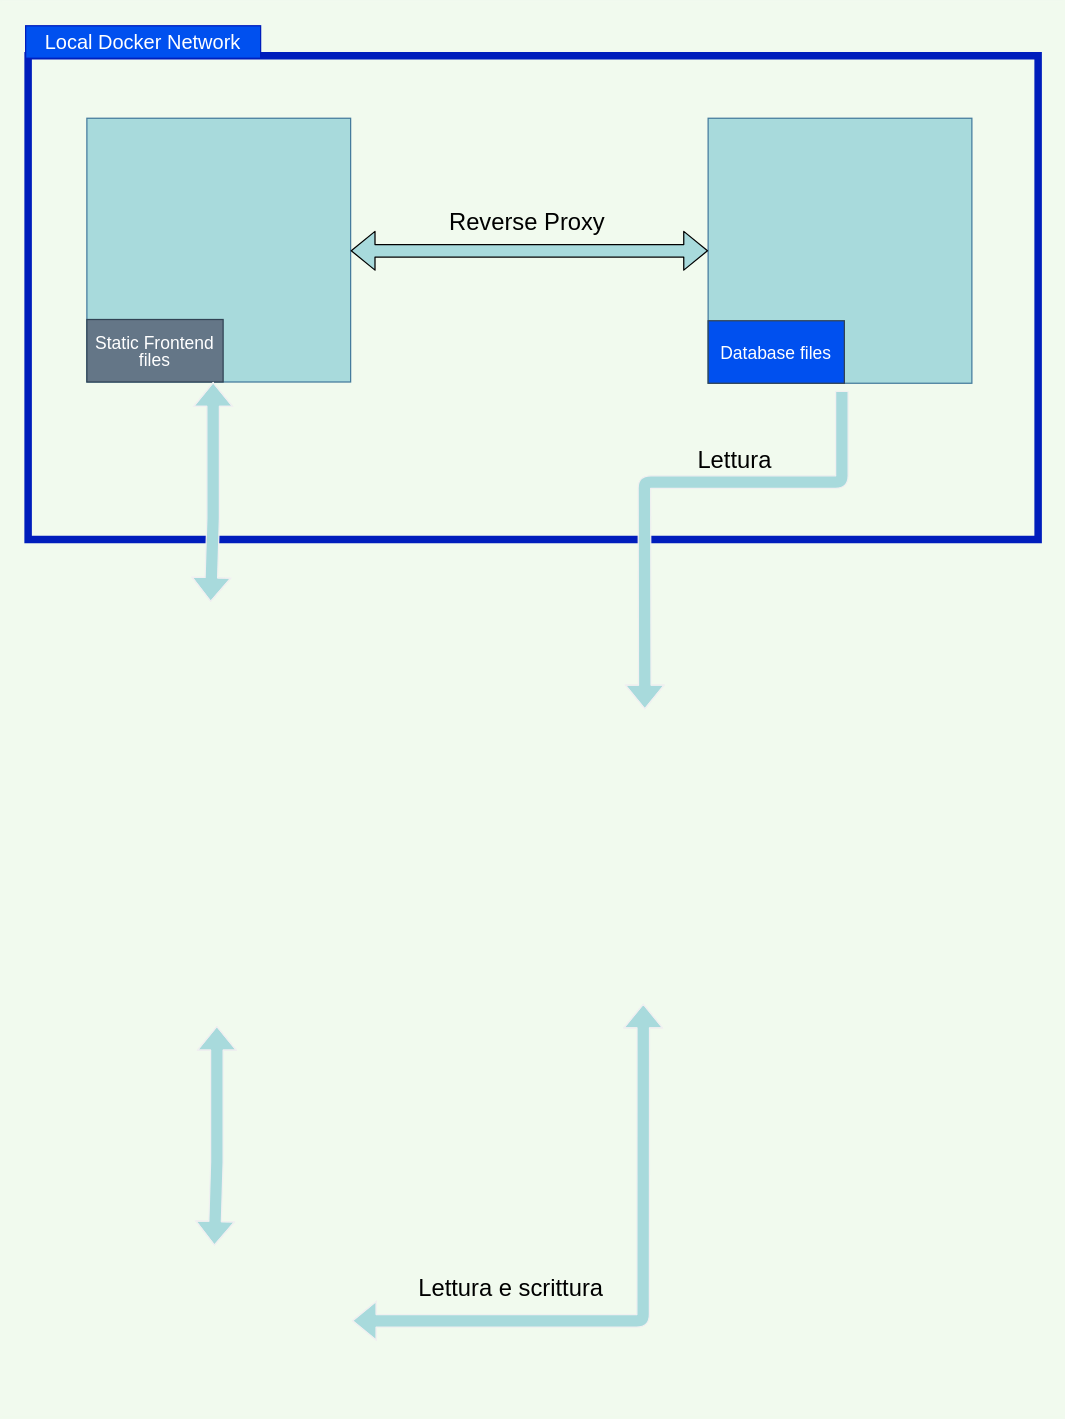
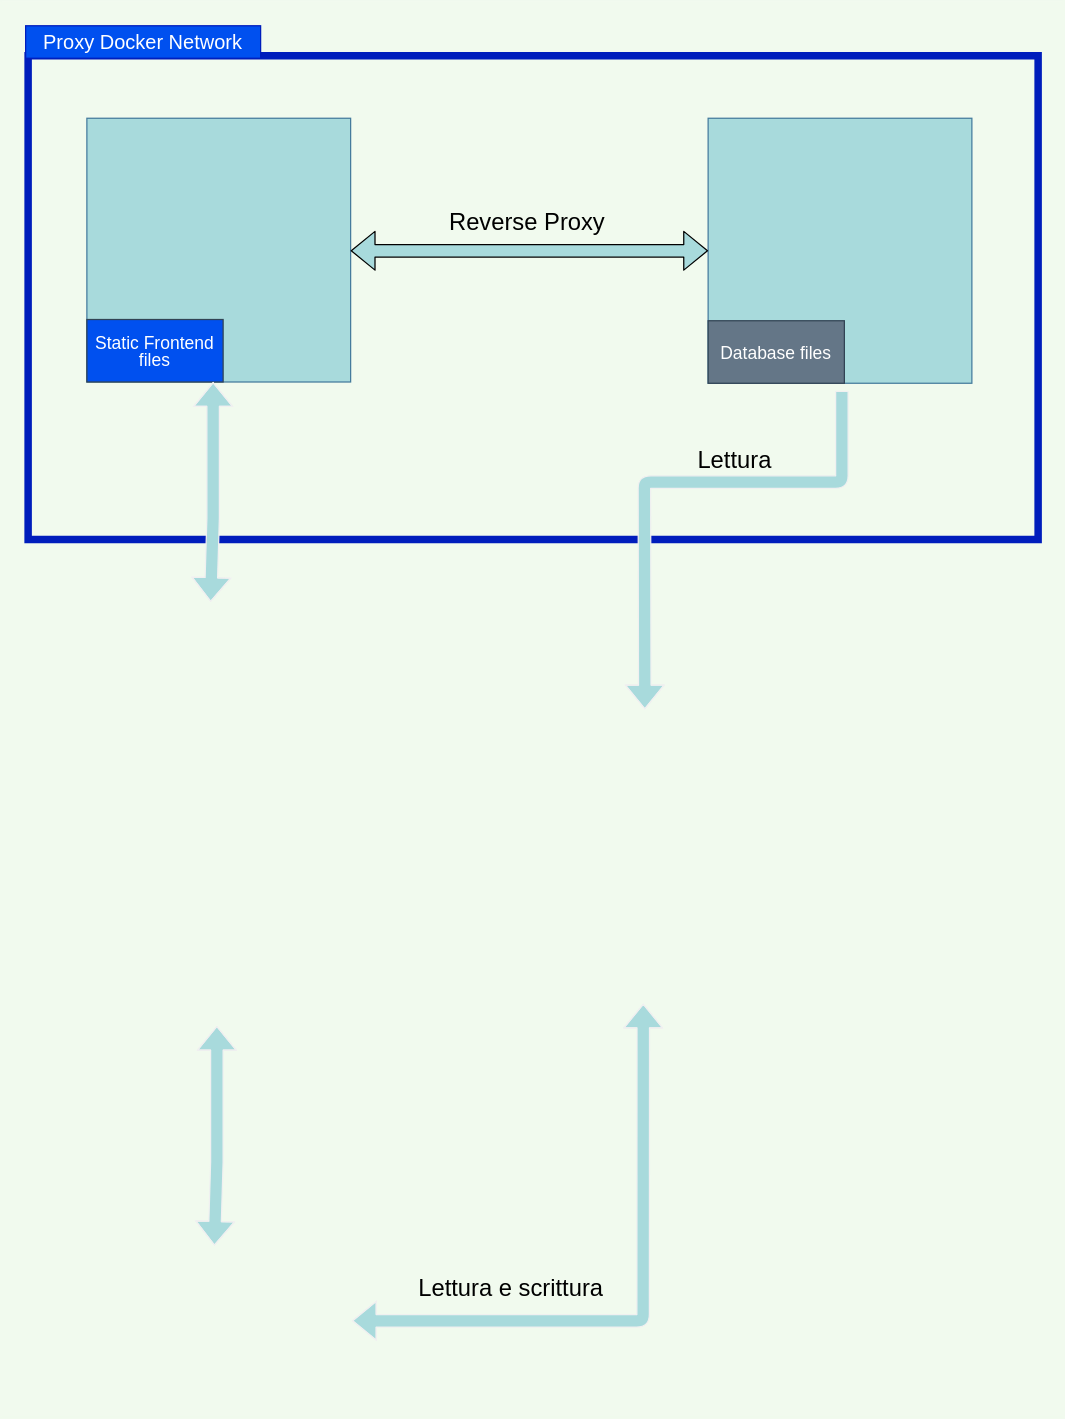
node "Local Docker Network": label "Local Docker Network" -> "Proxy Docker Network"
node "Static Frontend files": fillcolor #647687 -> #0050ef
node "Database files": fillcolor #0050ef -> #647687
